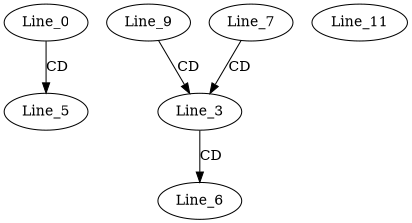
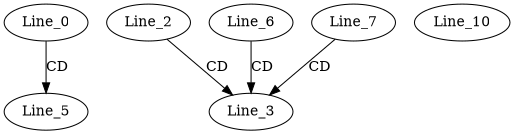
node "Line_9": label "Line_9" -> "Line_2"
node "Line_11": label "Line_11" -> "Line_10"
edge "Line_3" -> "Line_6": reversed
